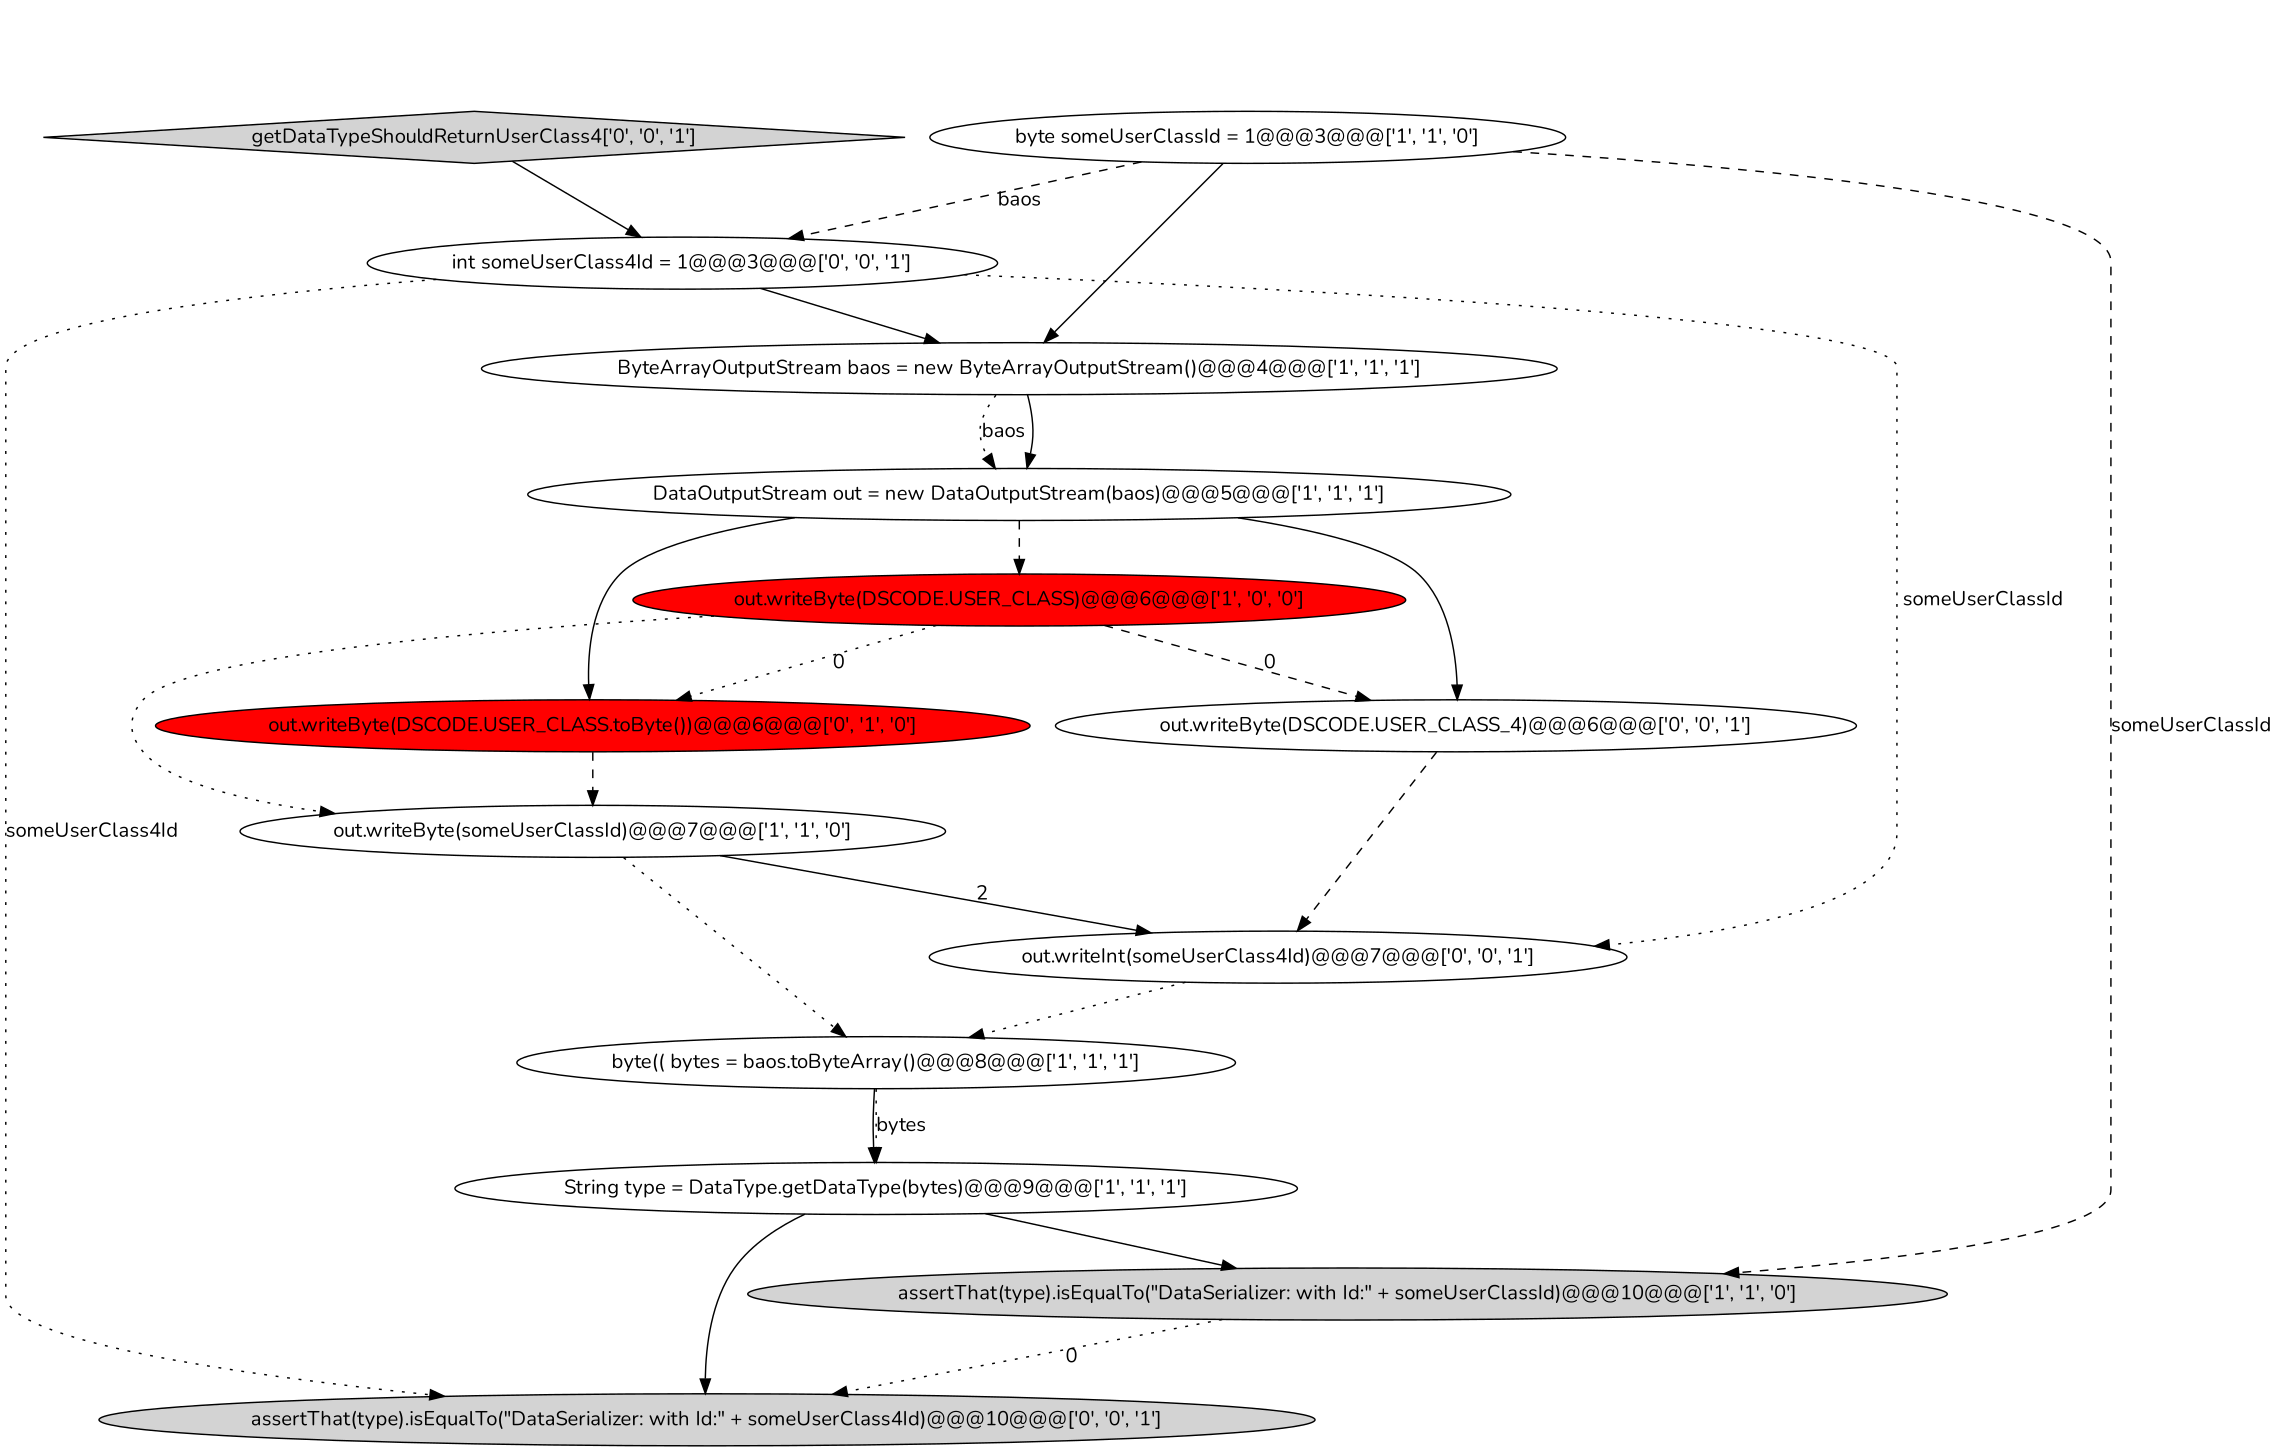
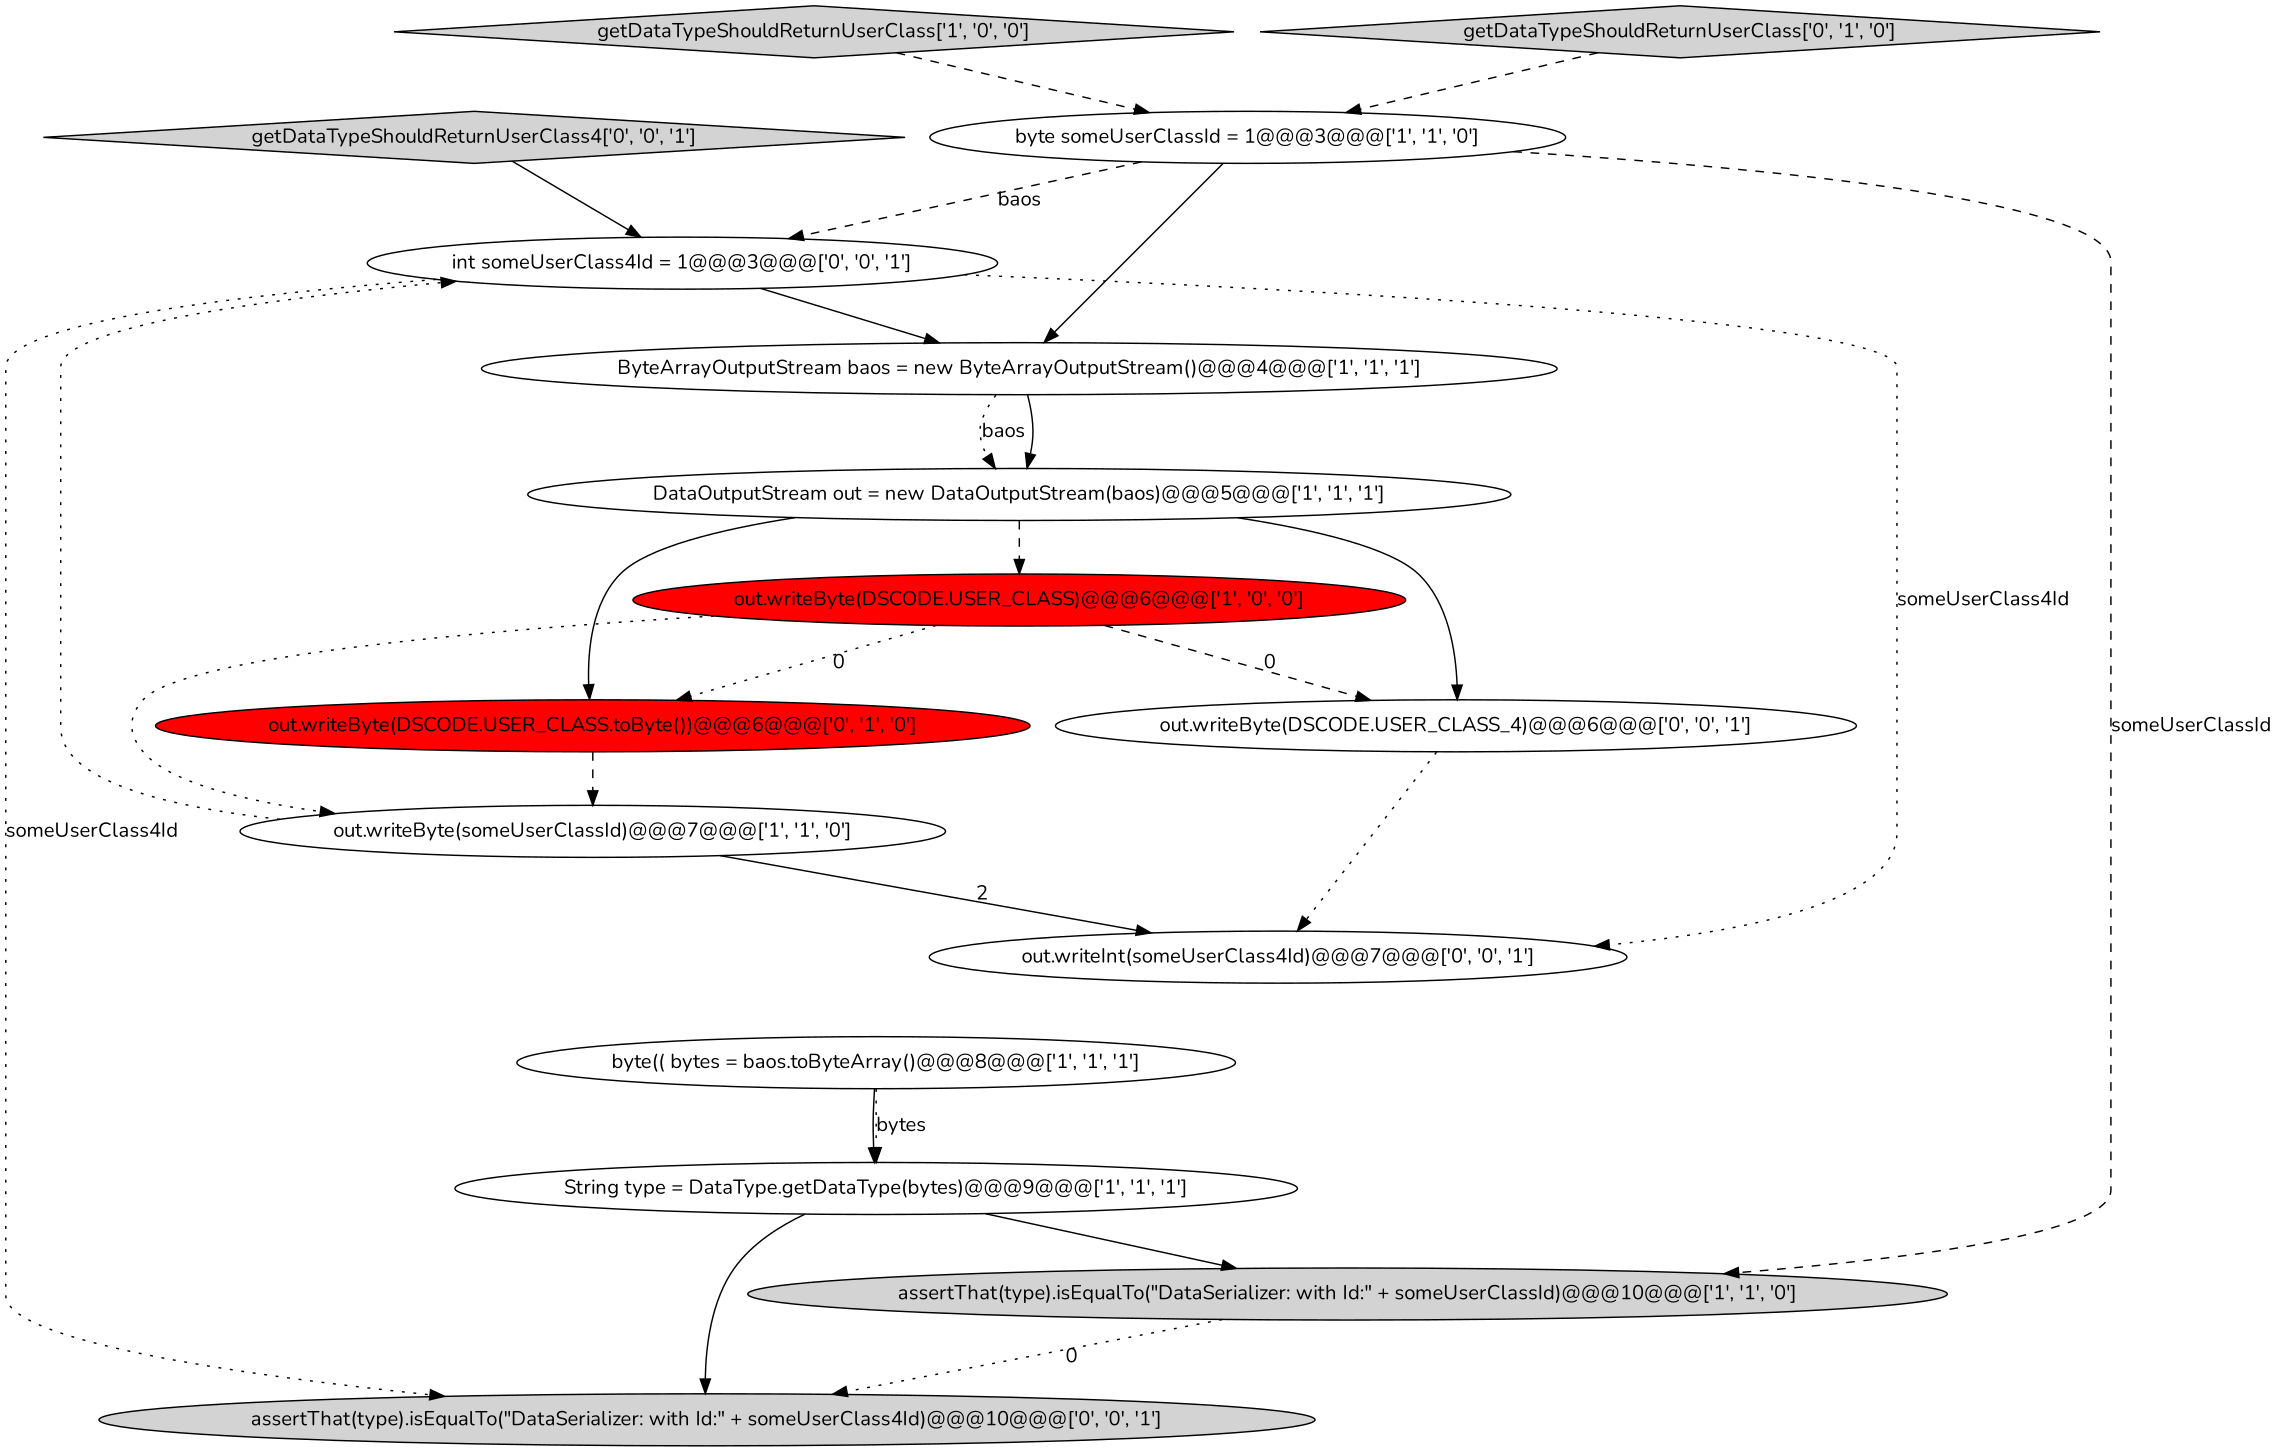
node "getDataTypeShouldReturnUserClass['1', '0', '0']": added
node "getDataTypeShouldReturnUserClass['0', '1', '0']": added
edge "int someUserClass4Id = 1@@@3@@@['0', '0', '1']" -> "out.writeInt(someUserClass4Id)@@@7@@@['0', '0', '1']": label "someUserClassId" -> "someUserClass4Id"
edge "out.writeByte(DSCODE.USER_CLASS_4)@@@6@@@['0', '0', '1']" -> "out.writeInt(someUserClass4Id)@@@7@@@['0', '0', '1']": style dashed -> dotted
edge "out.writeByte(someUserClassId)@@@7@@@['1', '1', '0']" -> "byte(( bytes = baos.toByteArray()@@@8@@@['1', '1', '1']": now "out.writeByte(someUserClassId)@@@7@@@['1', '1', '0']" -> "int someUserClass4Id = 1@@@3@@@['0', '0', '1']"
edge "out.writeInt(someUserClass4Id)@@@7@@@['0', '0', '1']" -> "byte(( bytes = baos.toByteArray()@@@8@@@['1', '1', '1']": removed
